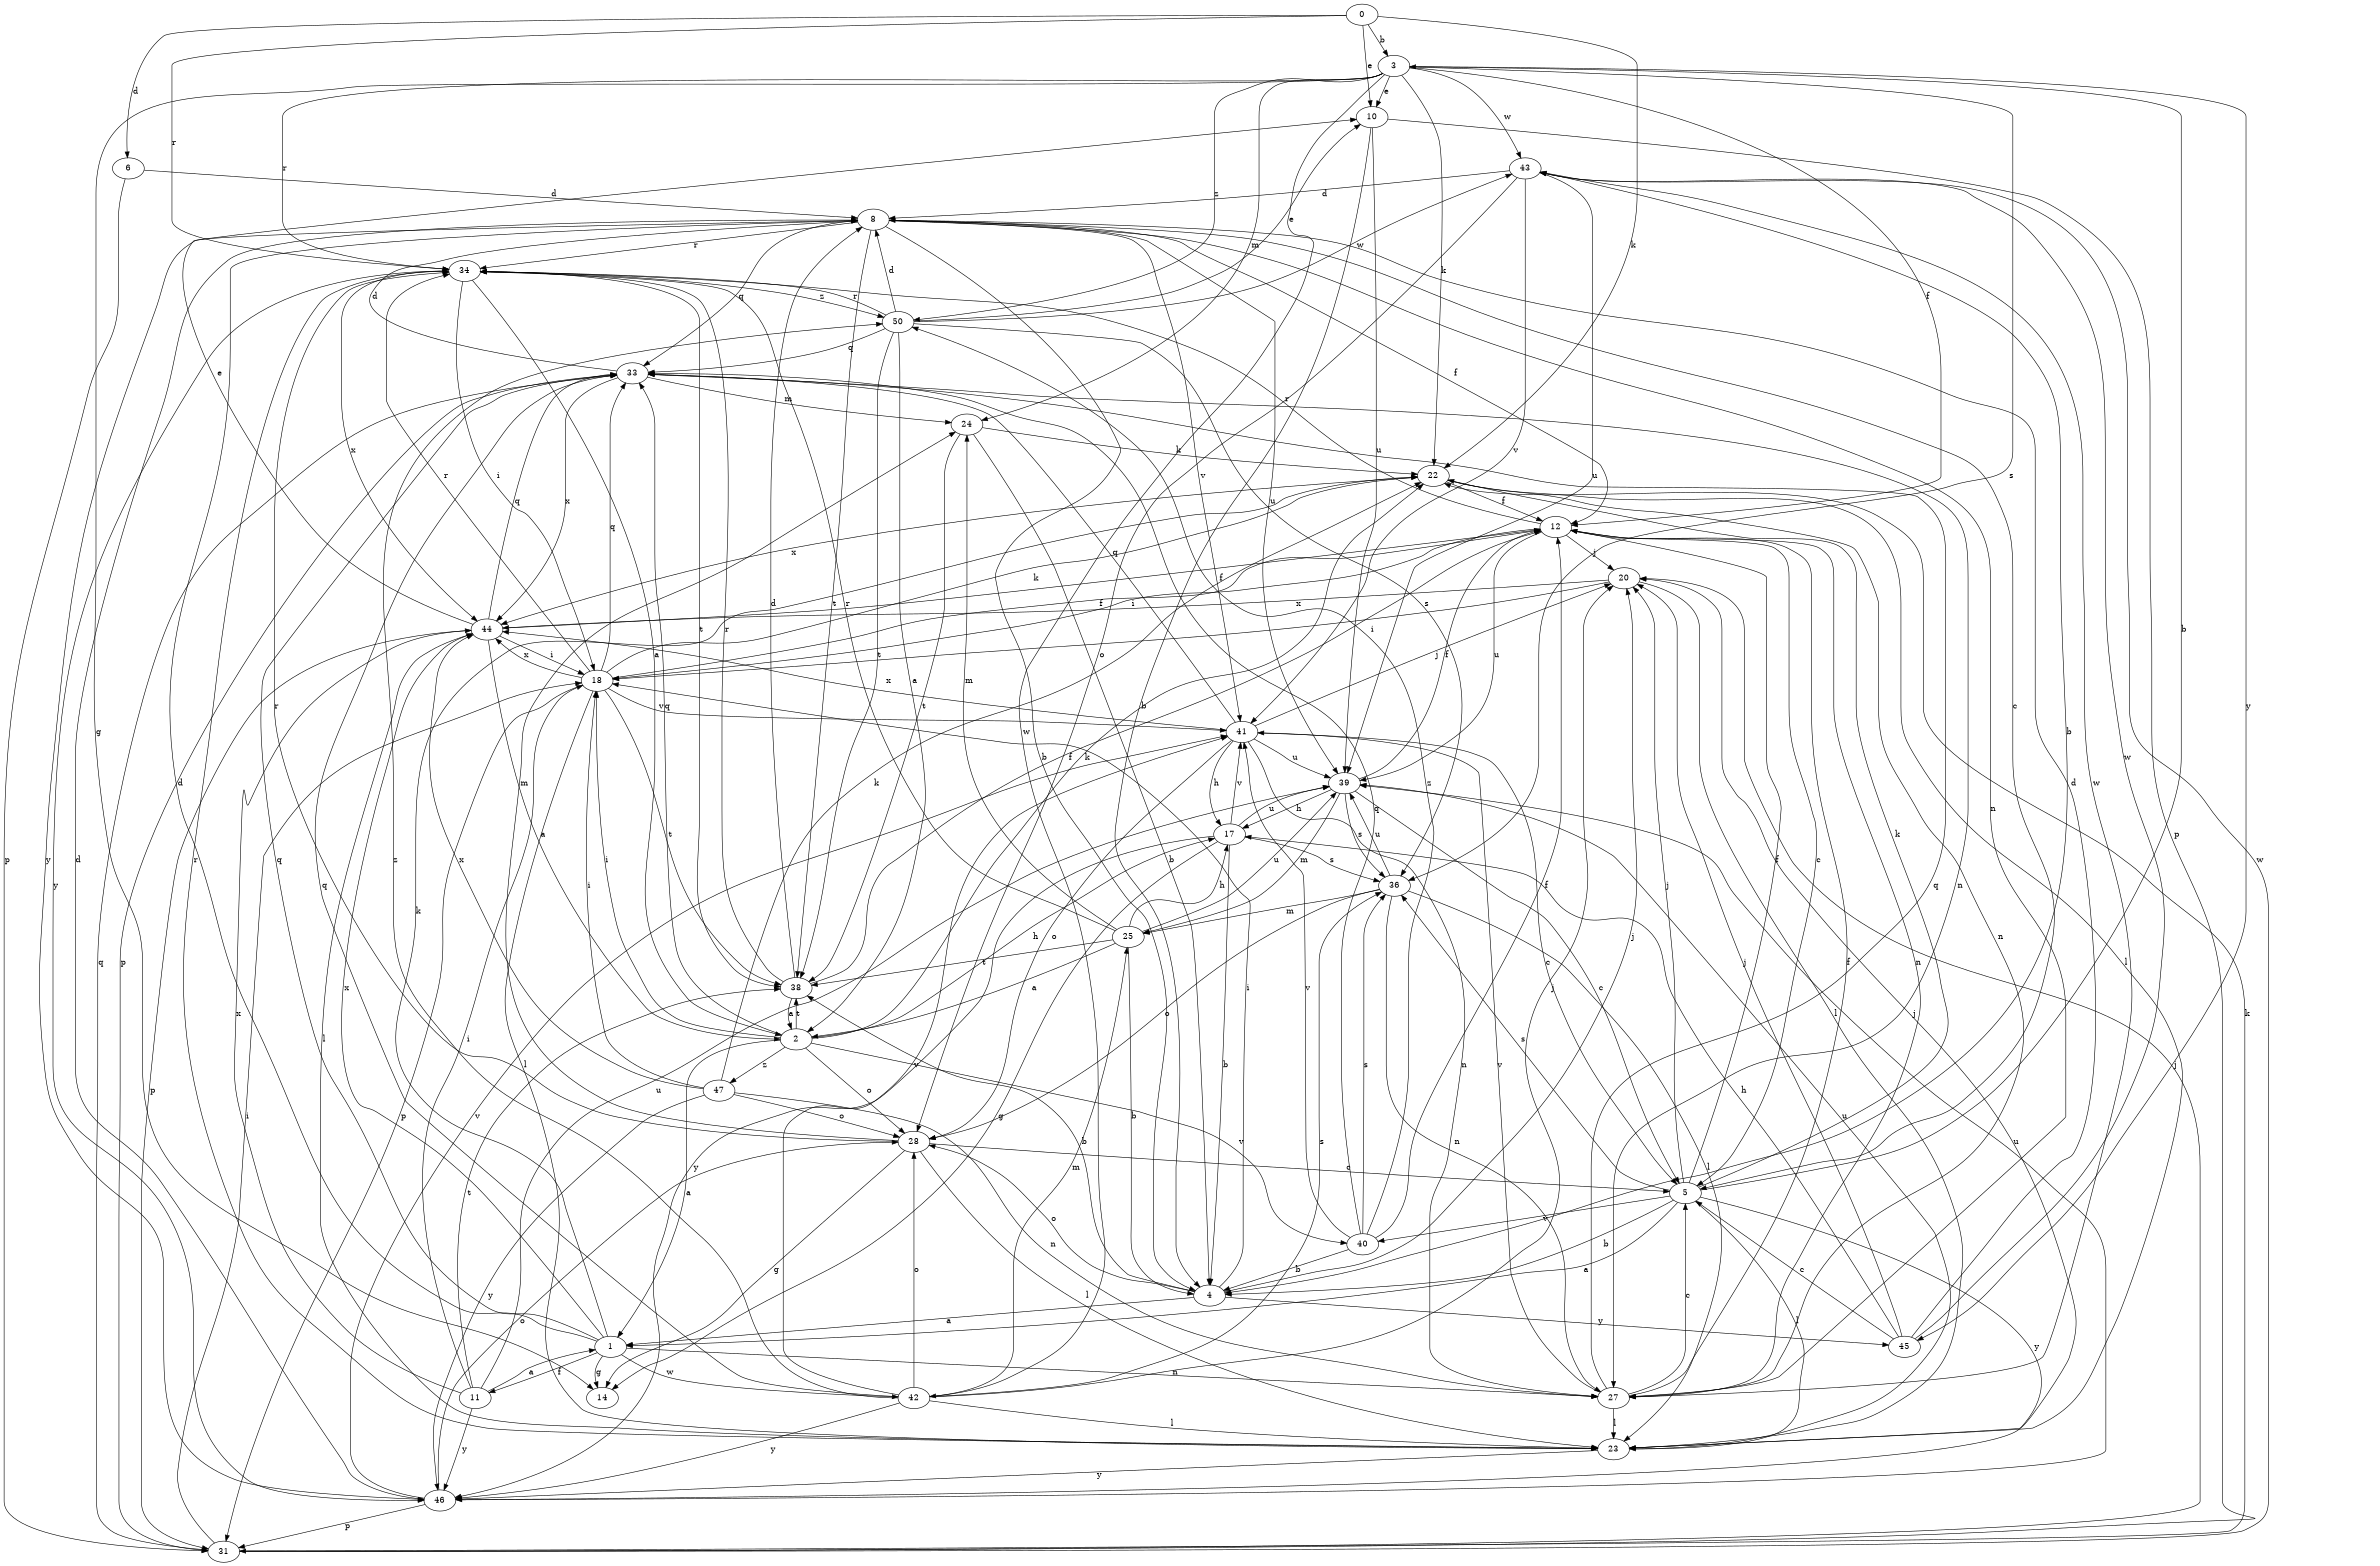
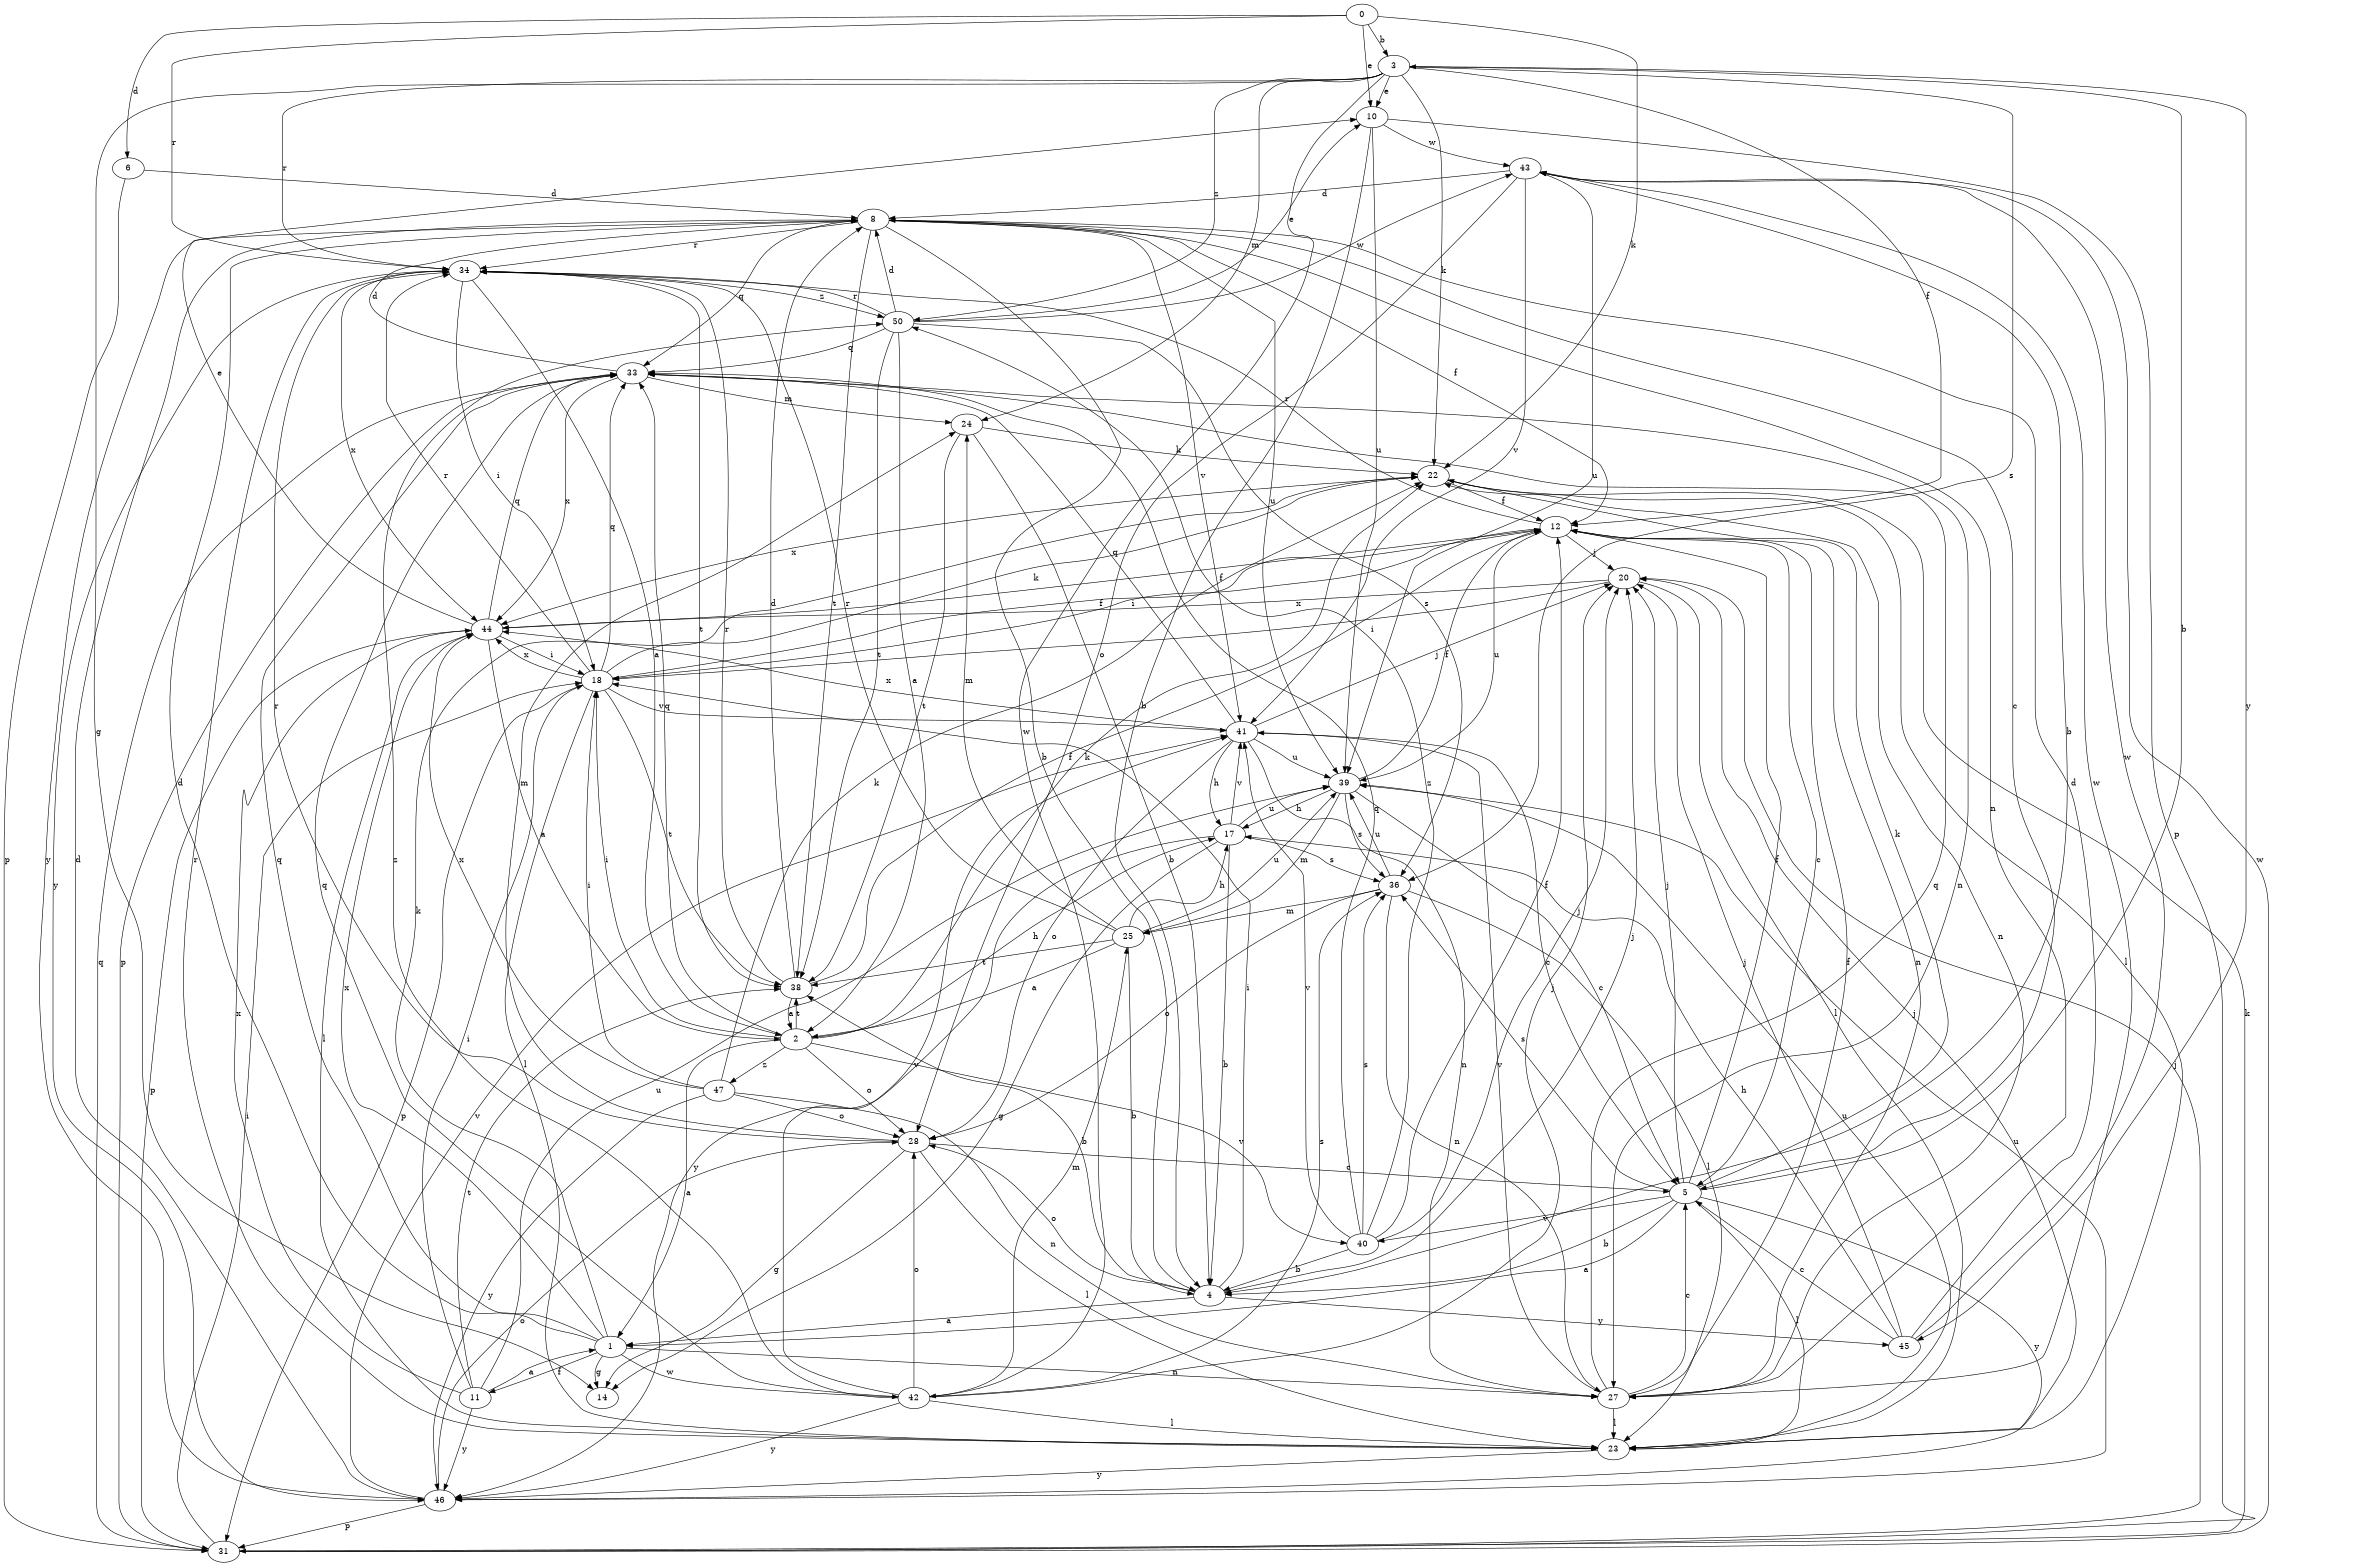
edge "3" -> "43": now "10" -> "43"
edge "40" -> "20": added, label "j"
